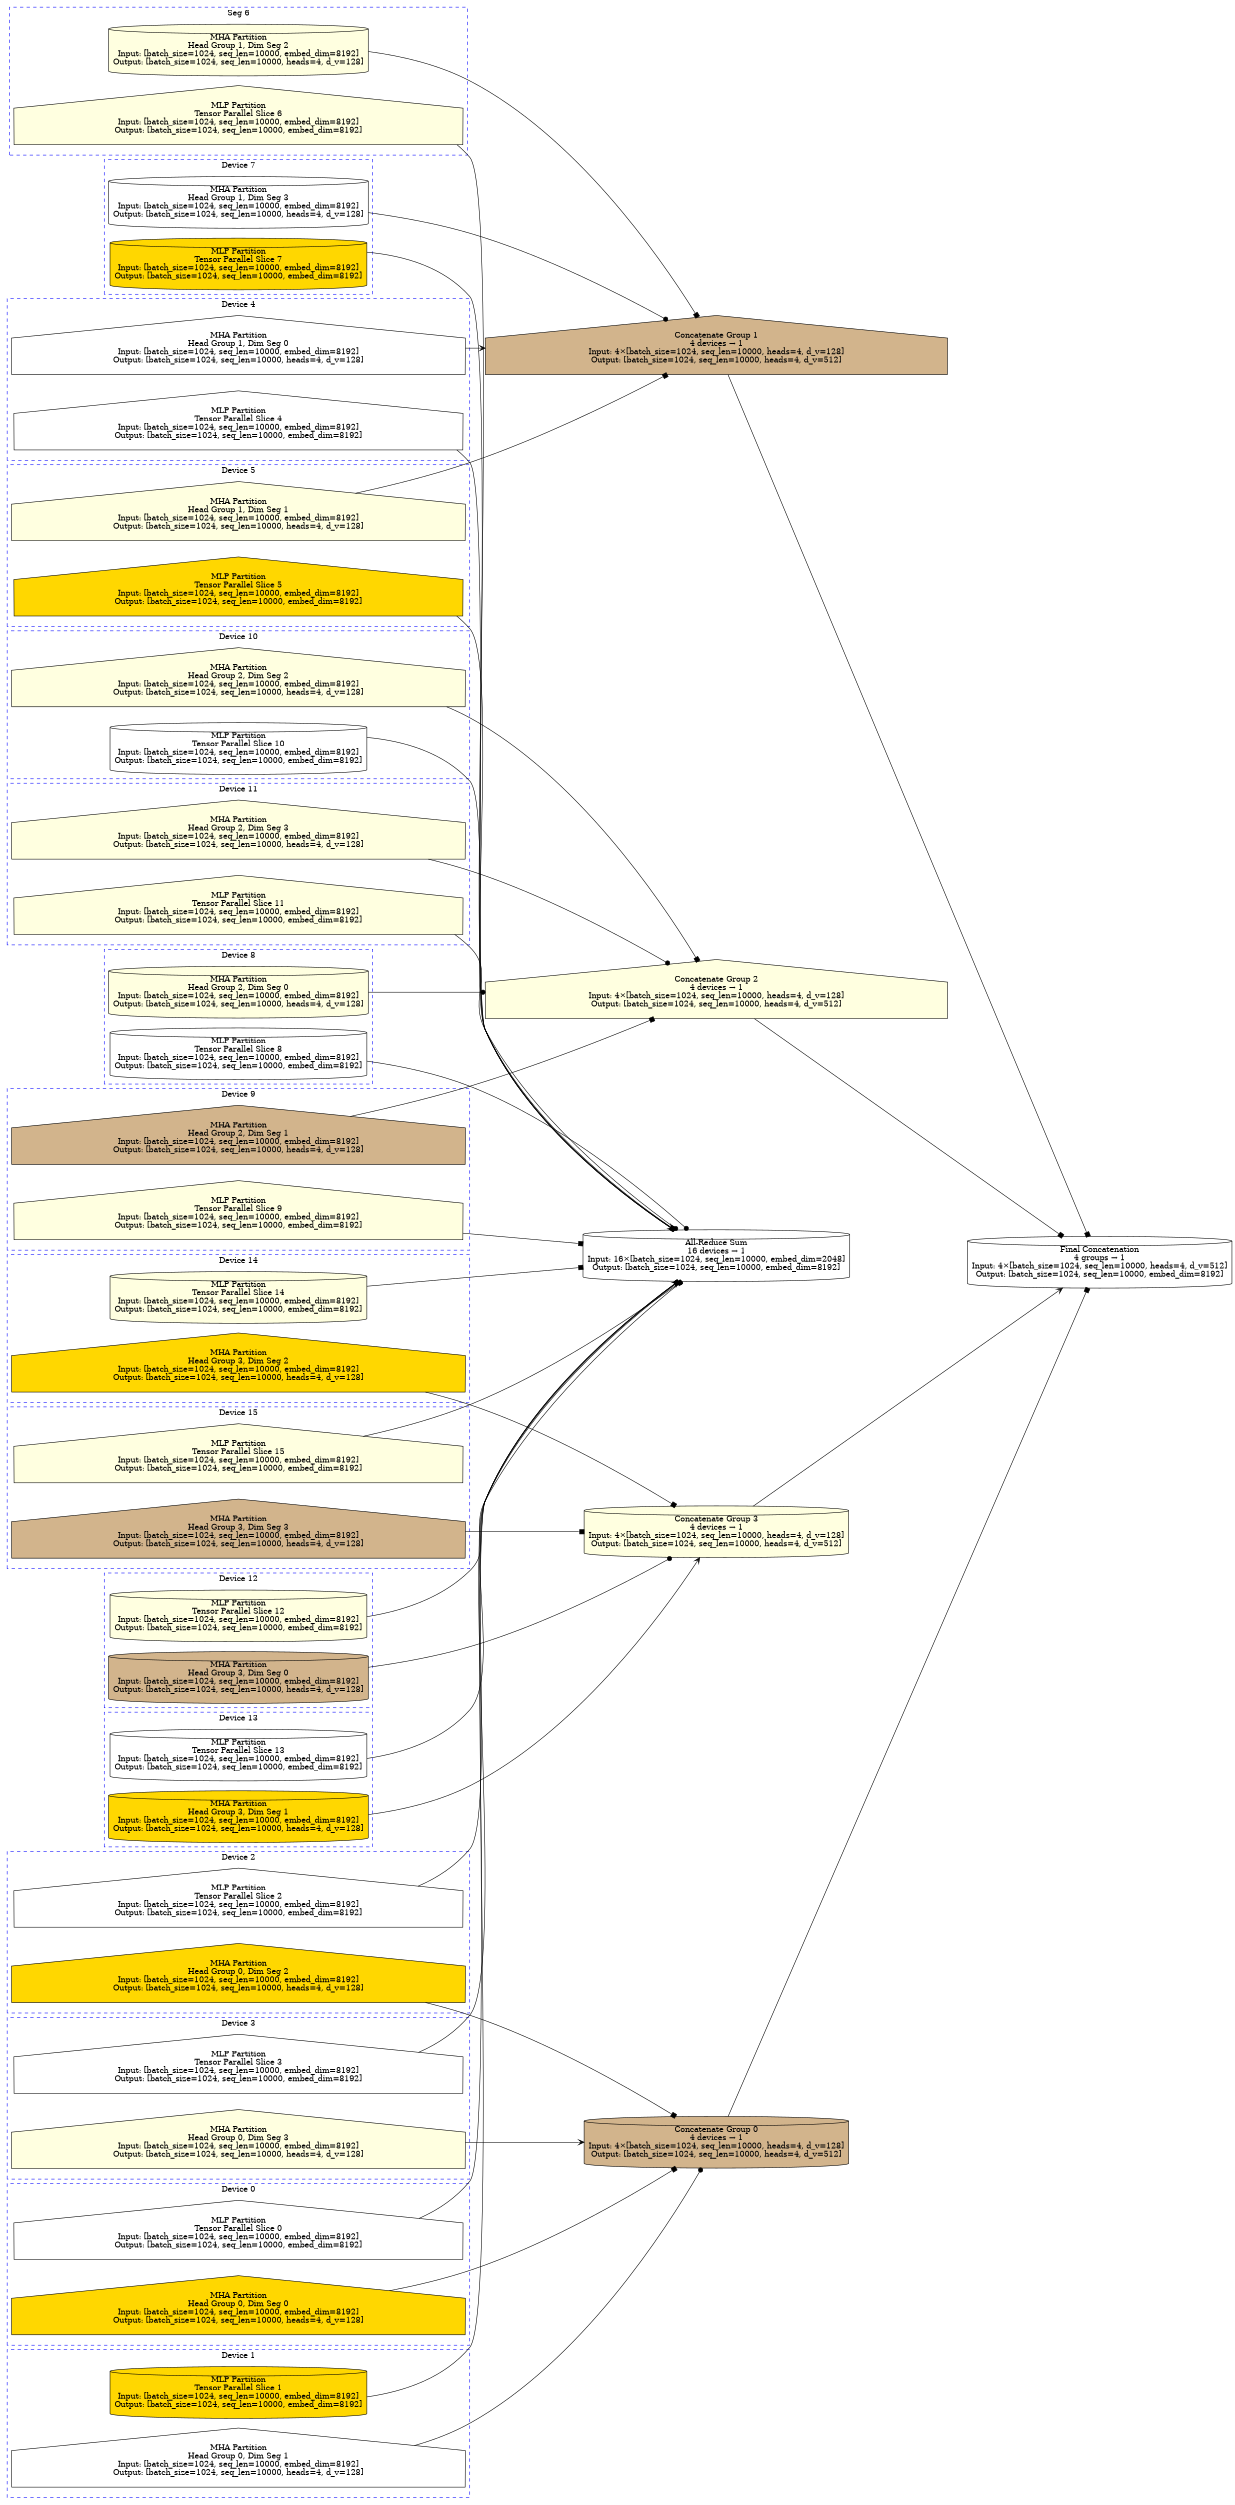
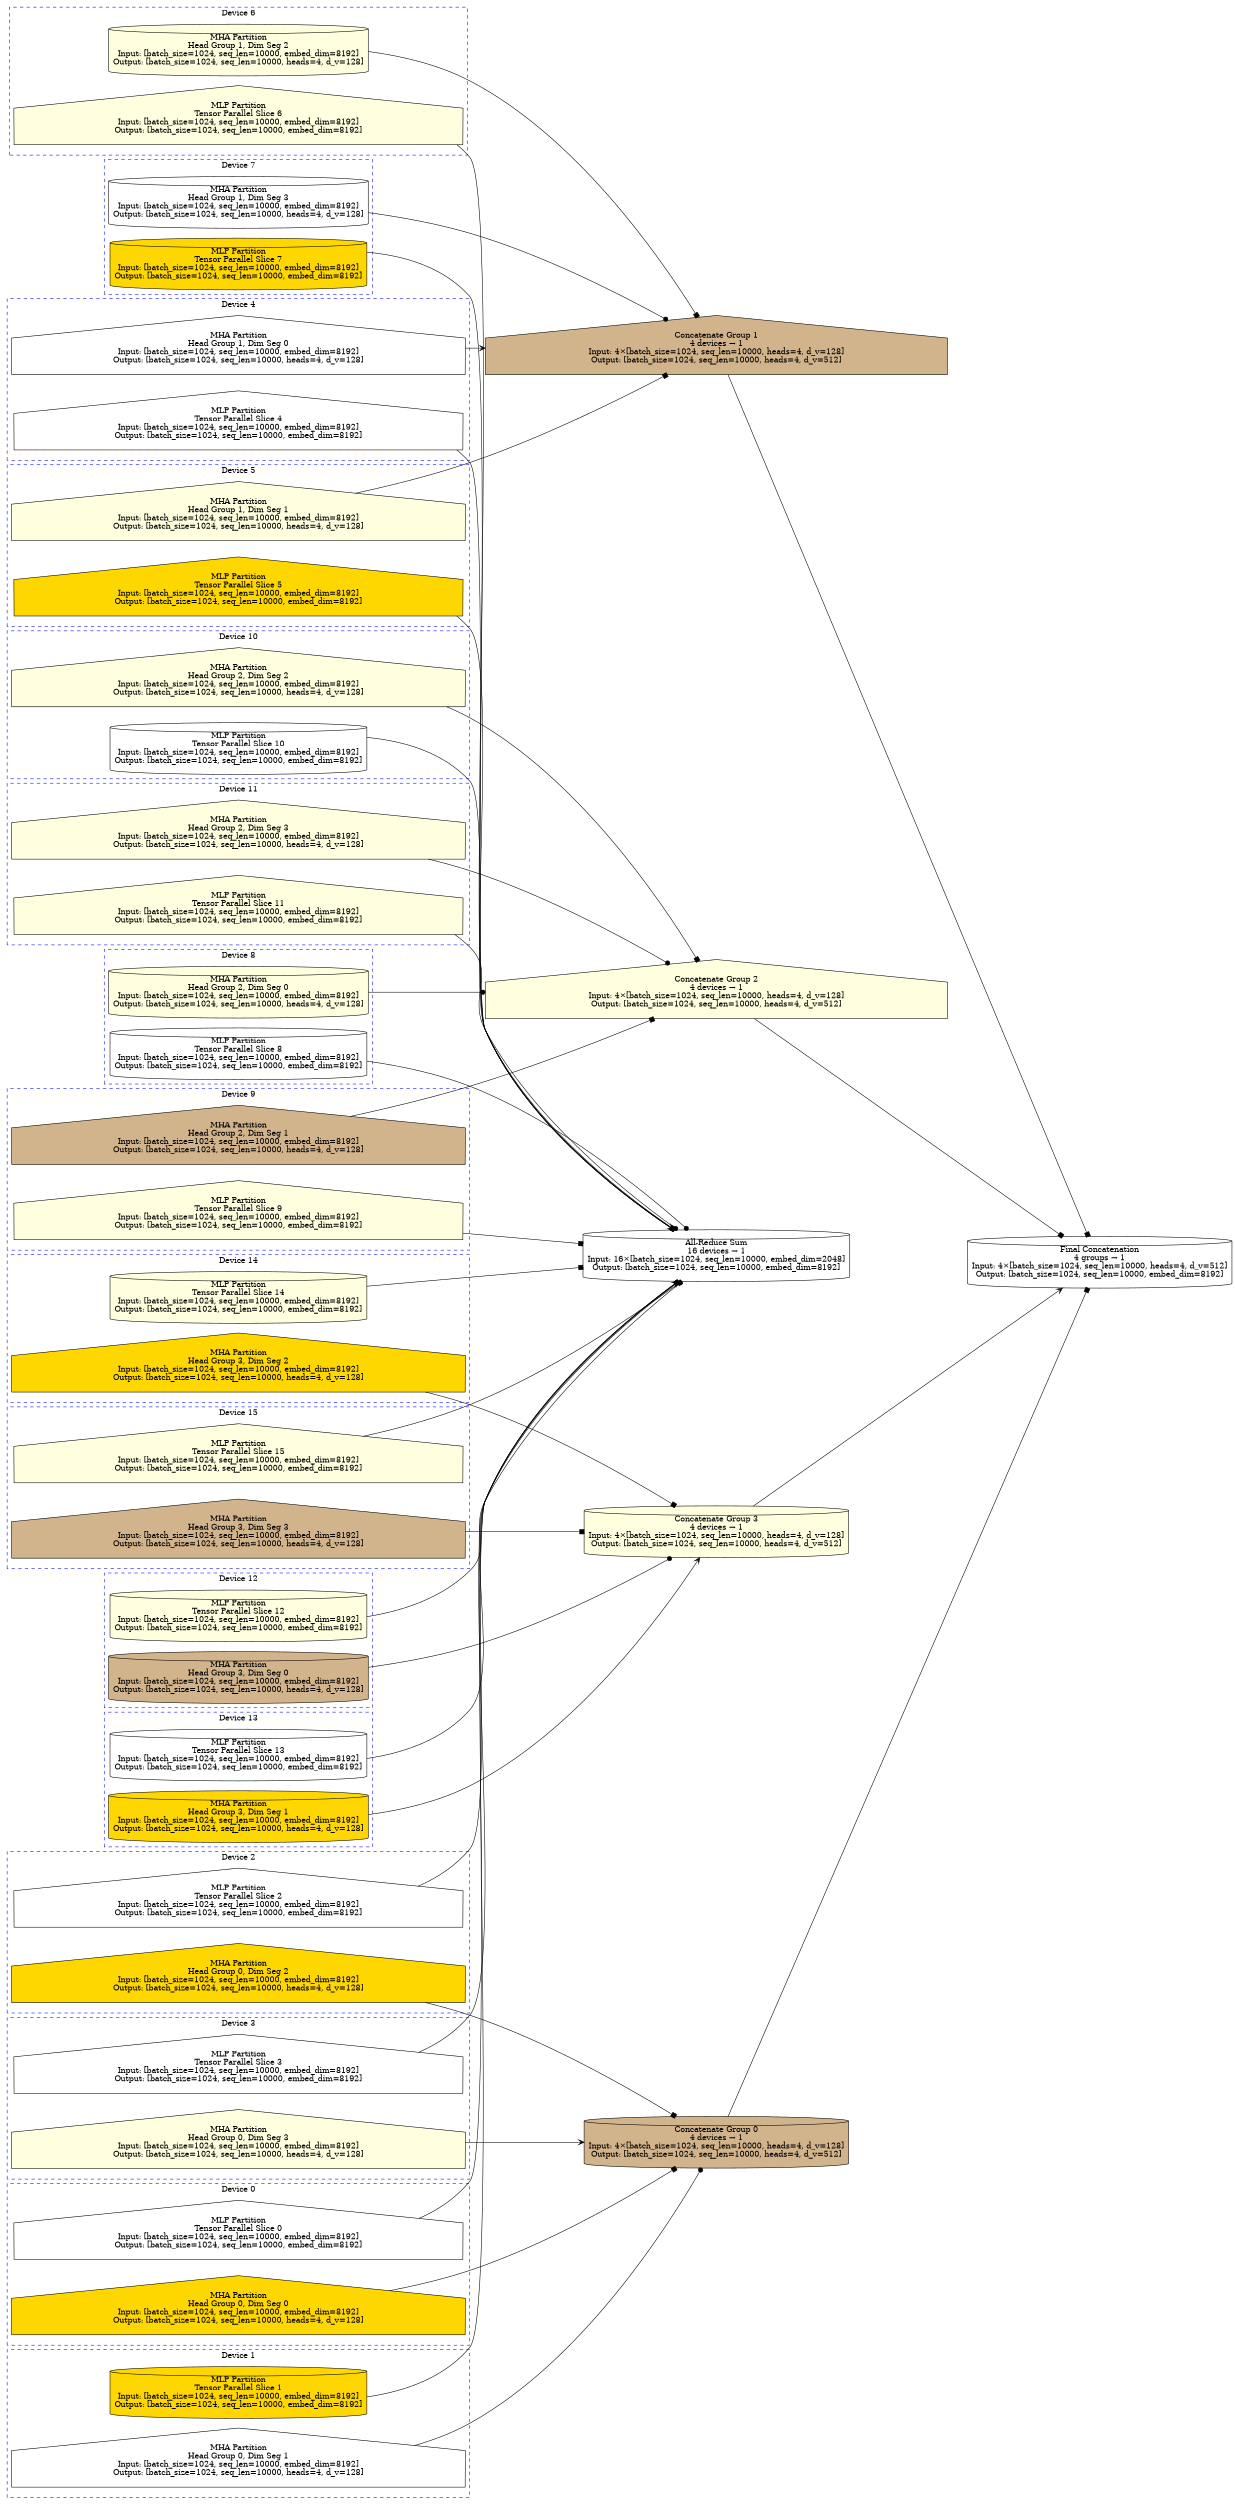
cluster "Seg 6": label "Seg 6" -> "Device 6"
